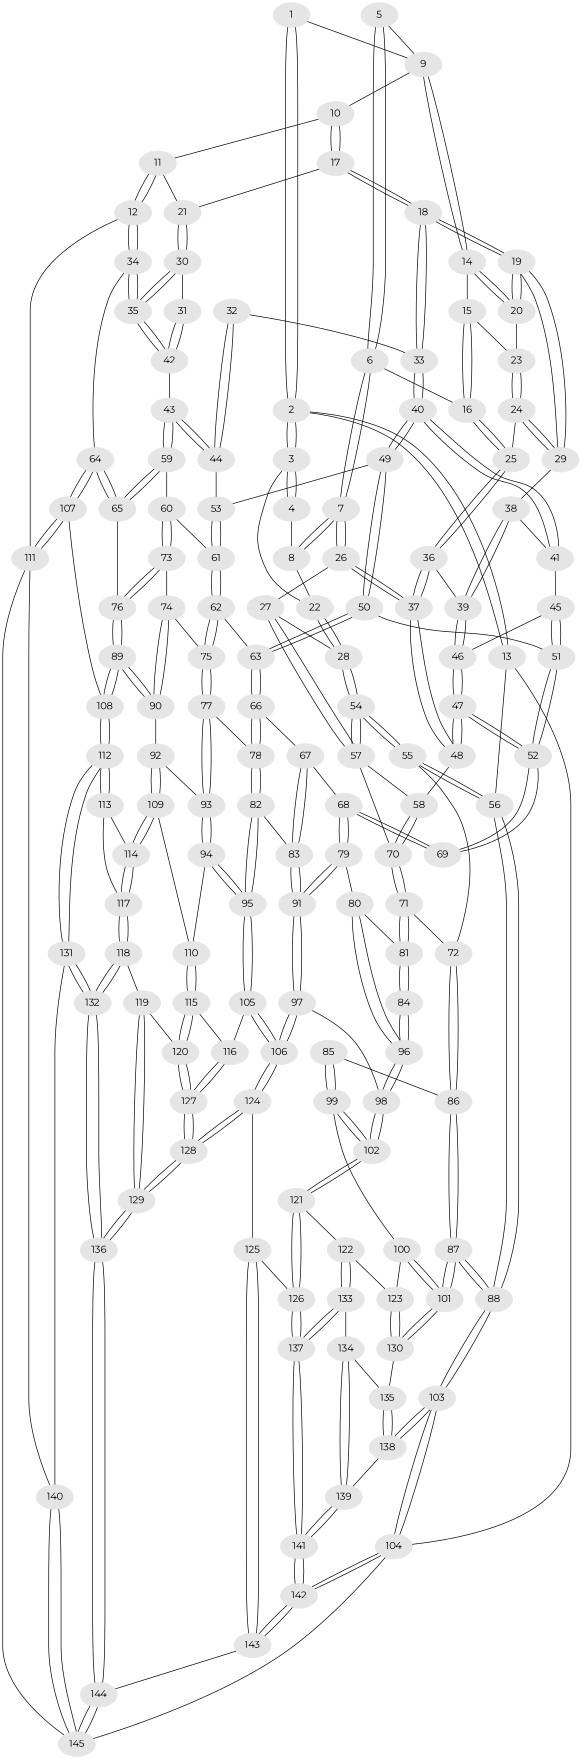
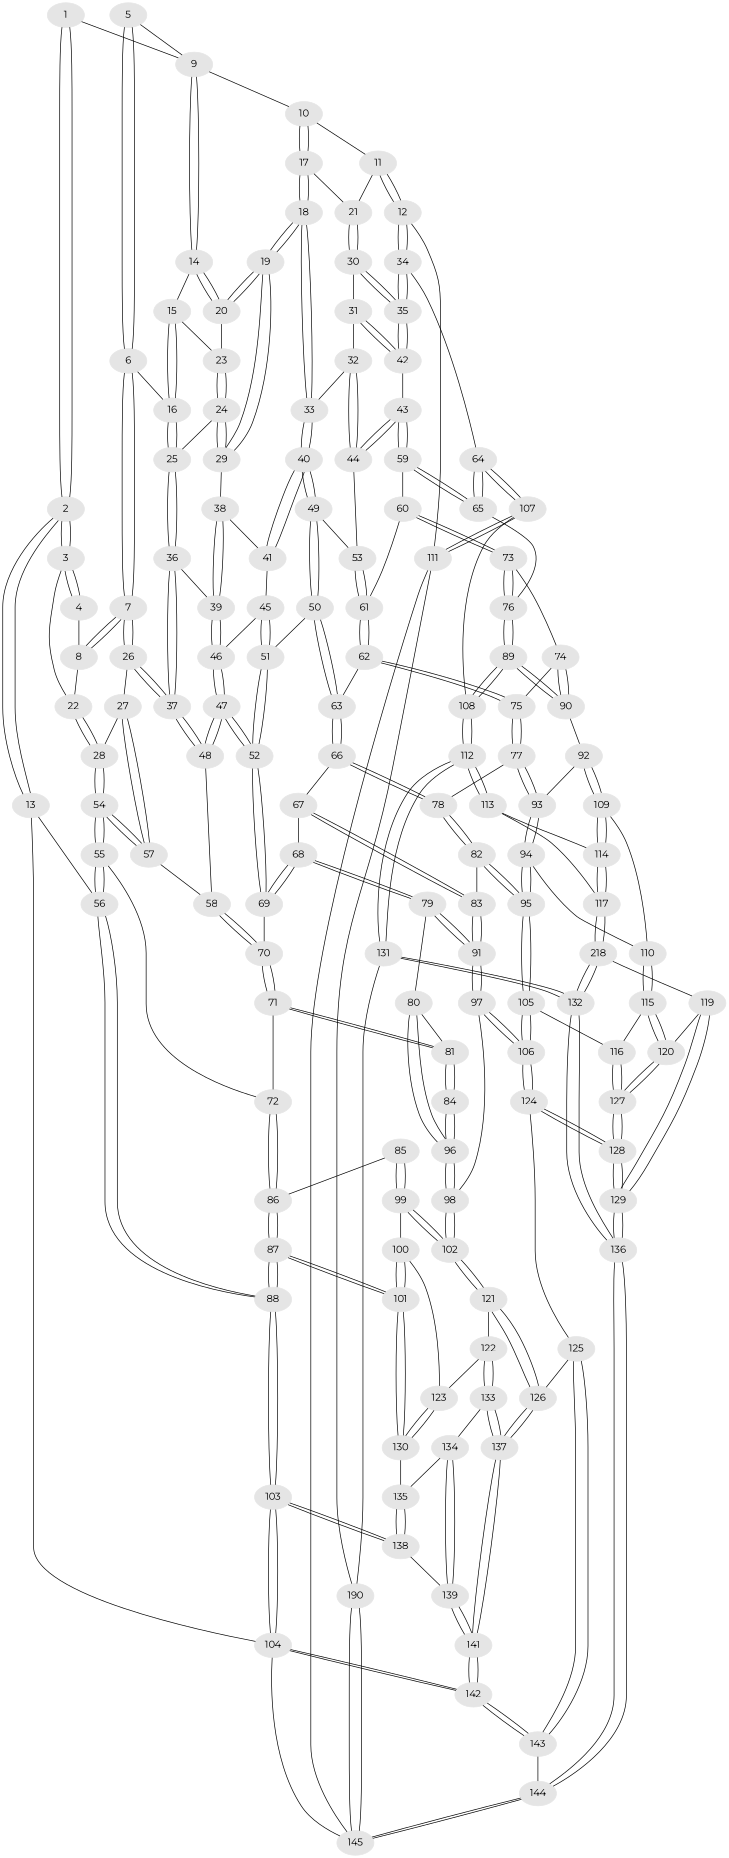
edge "31" -- "32": added
edge "57" -- "70": now "69" -- "70"
node "118": label "118" -> "218"
node "140": label "140" -> "190"
